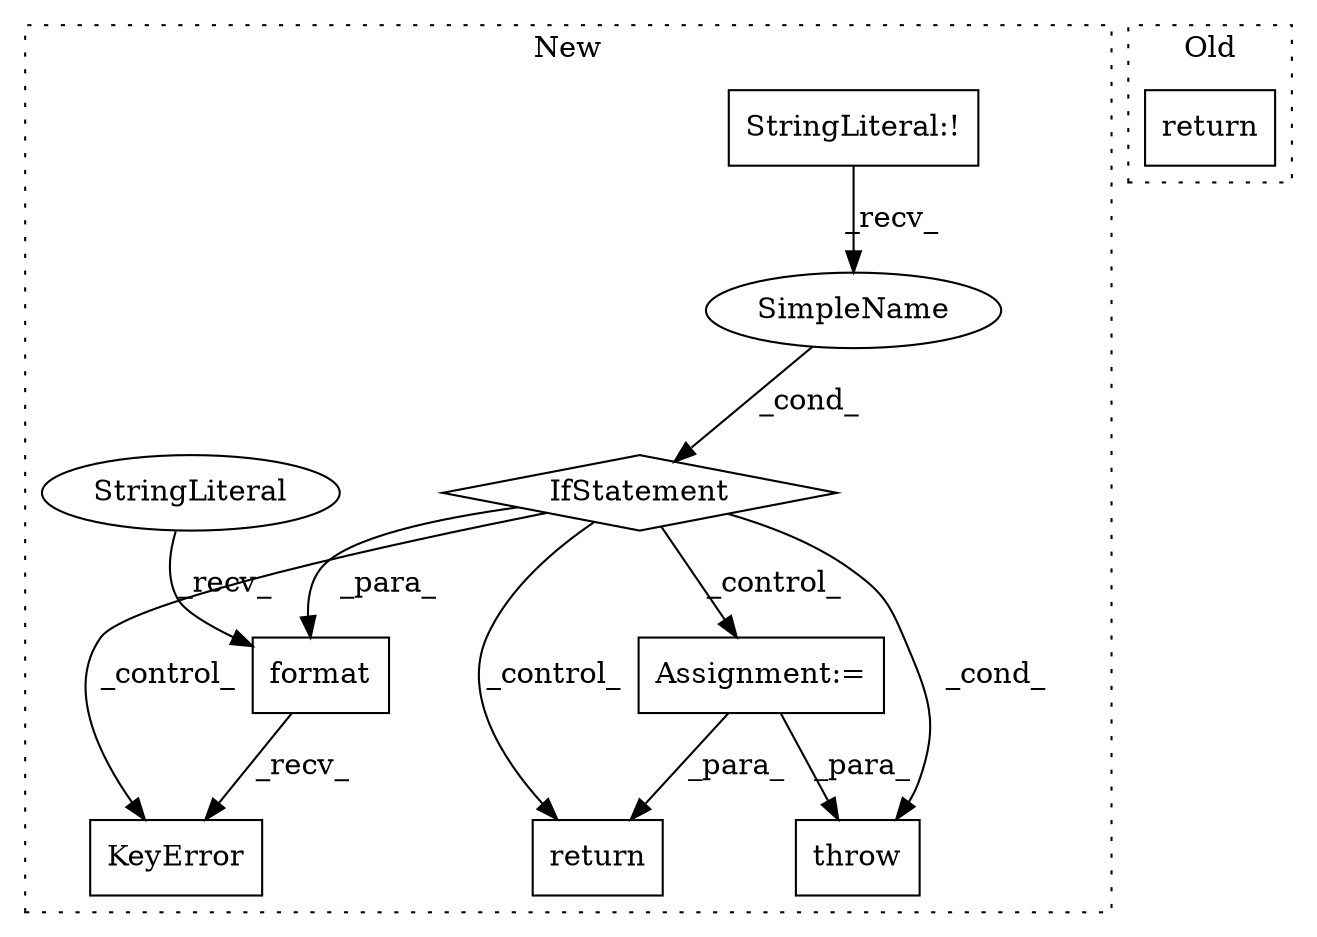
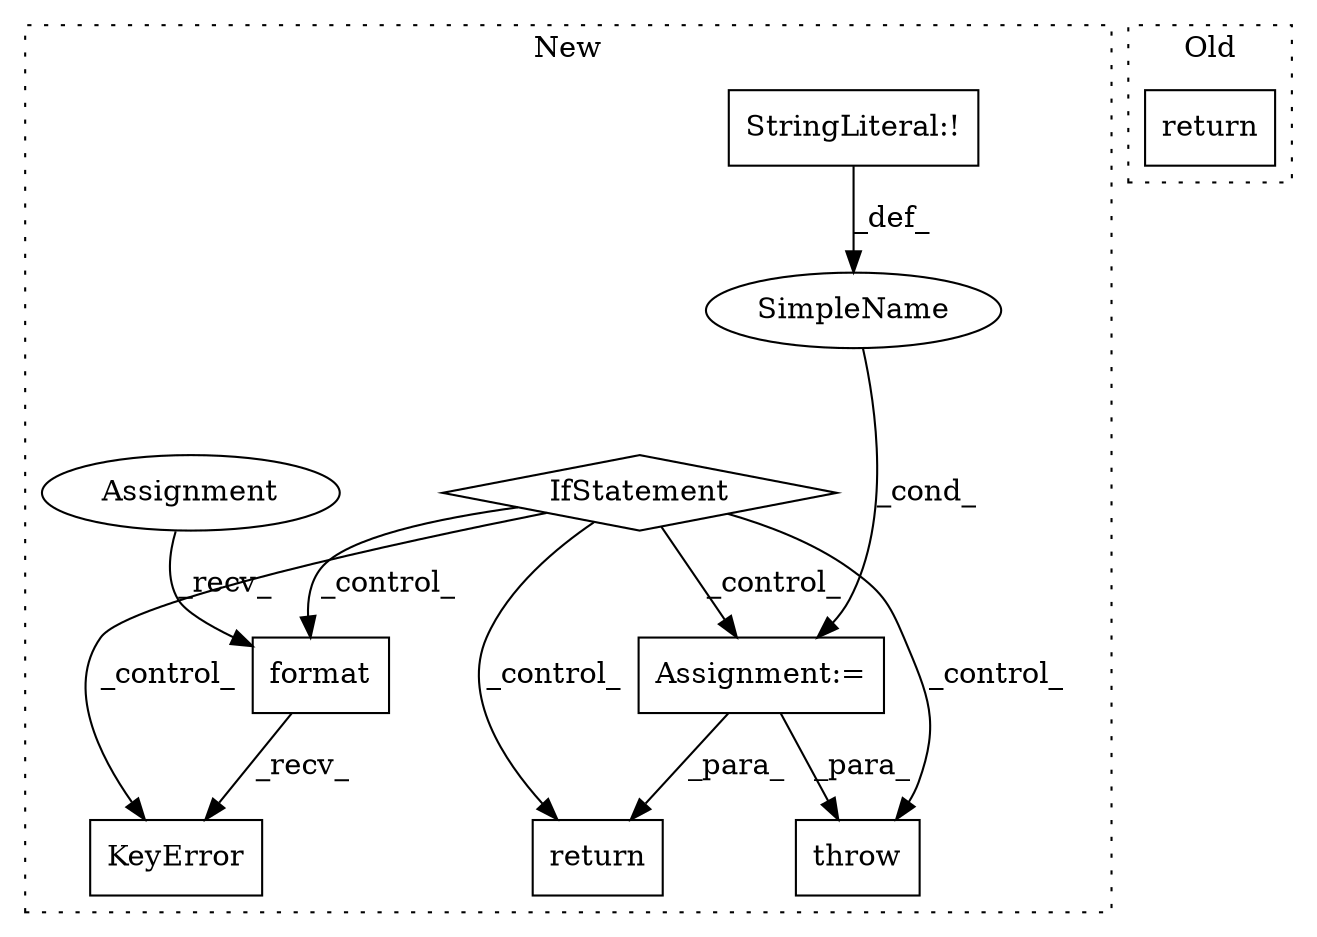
edge "StringLiteral:!" -> "SimpleName": label "_recv_" -> "_def_"
edge "SimpleName" -> "IfStatement": now "SimpleName" -> "Assignment:="
node "StringLiteral": label "StringLiteral" -> "Assignment"
edge "IfStatement" -> "format": label "_para_" -> "_control_"
edge "IfStatement" -> "throw": label "_cond_" -> "_control_"
